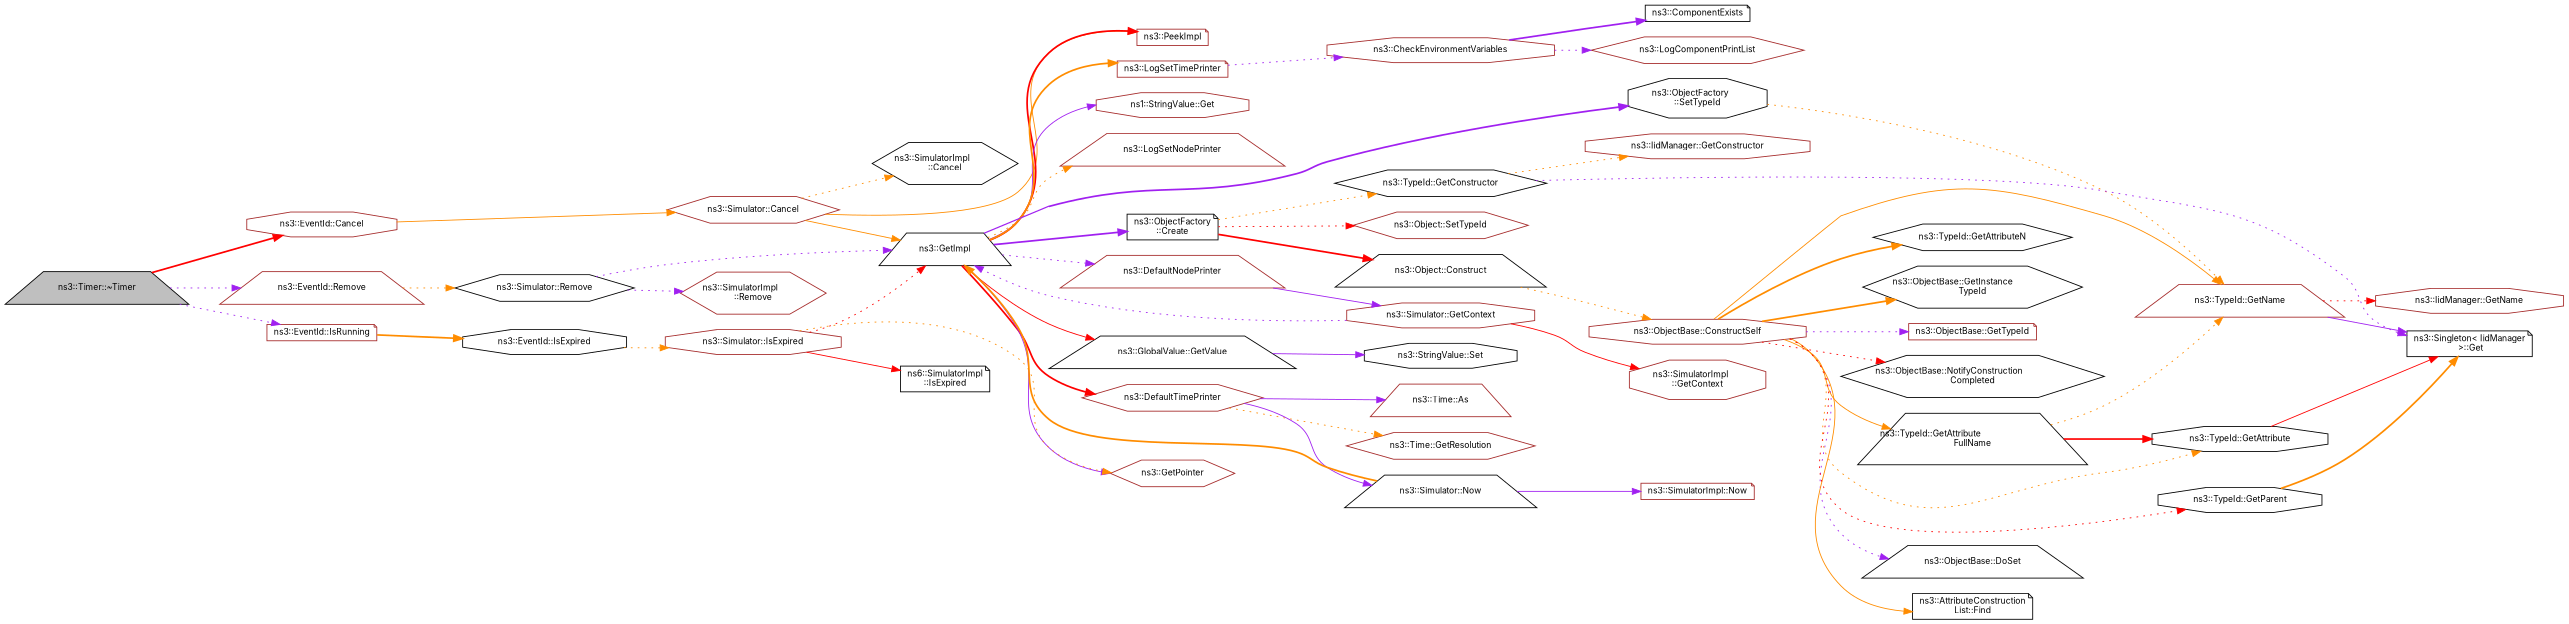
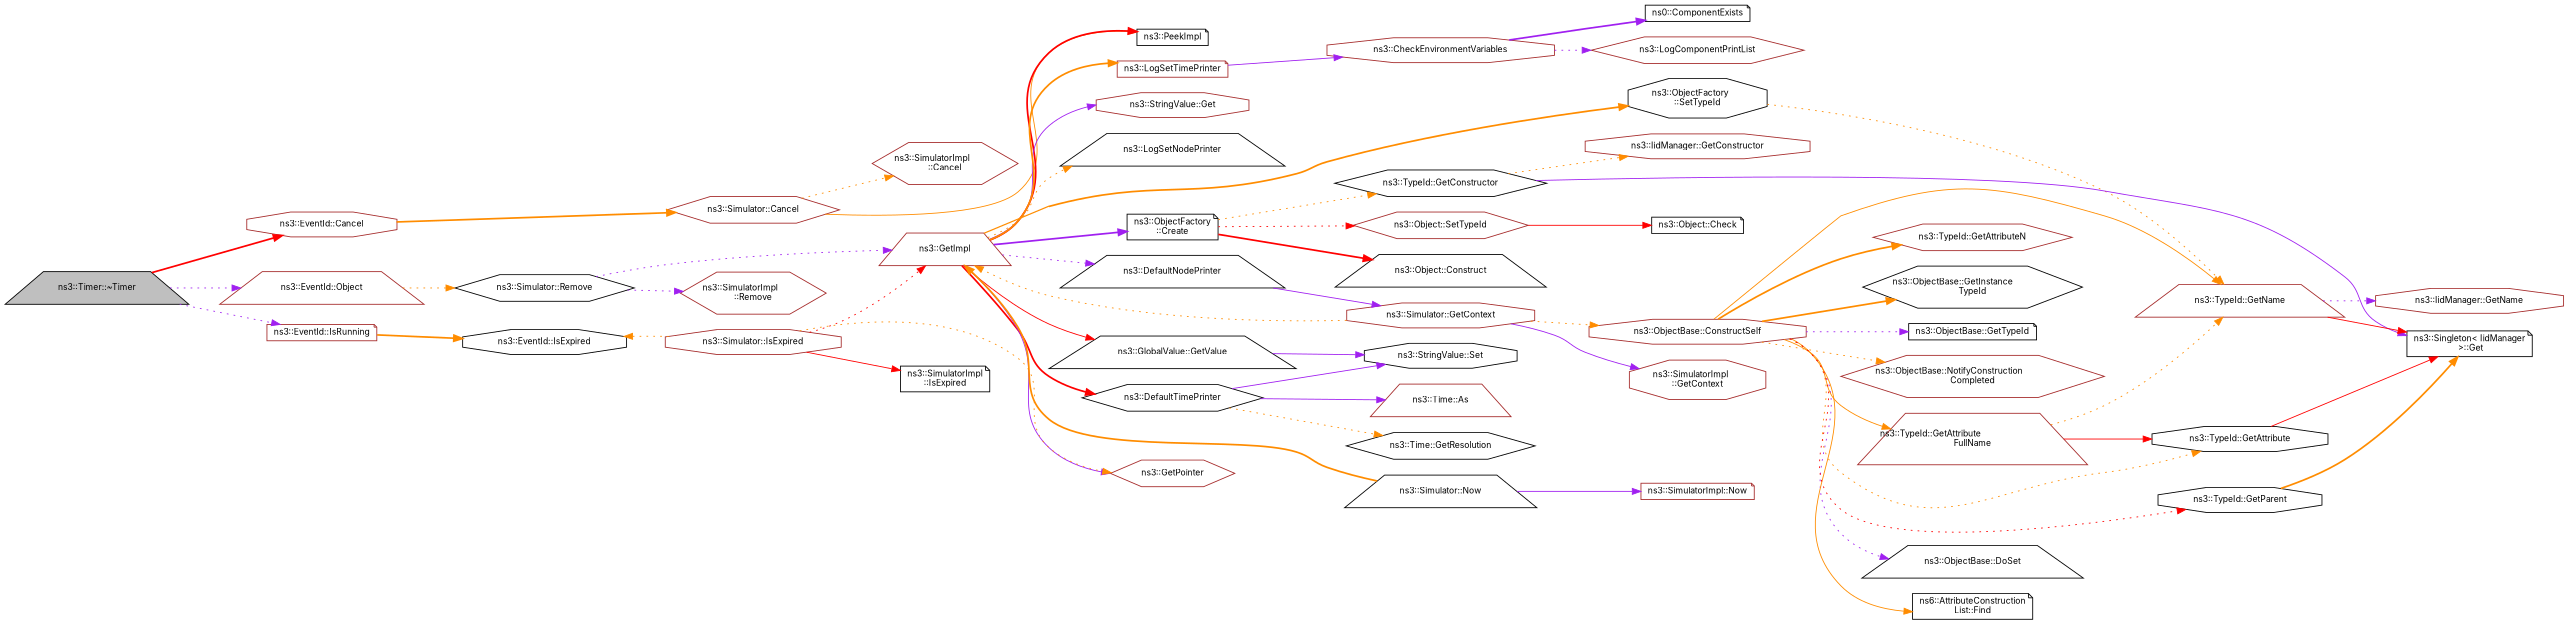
node "ns3::ComponentExists": label "ns3::ComponentExists" -> "ns0::ComponentExists"
node "ns3::PeekImpl": color brown -> black
edge "ns3::LogSetTimePrinter" -> "ns3::CheckEnvironmentVariables": style dotted -> solid
node "ns1::StringValue::Get": label "ns1::StringValue::Get" -> "ns3::StringValue::Get"
node "ns3::LogSetNodePrinter": color brown -> black
node "ns3::SimulatorImpl ::Cancel": color black -> brown
edge "ns3::GetImpl" -> "ns3::ObjectFactory ::SetTypeId": color purple -> darkorange
edge "ns3::TypeId::GetConstructor" -> "ns3::Singleton< IidManager >::Get": style dotted -> solid
edge "ns3::EventId::Cancel" -> "ns3::Simulator::Cancel": style solid -> bold
node "ns3::Object::Check": added
edge "ns3::Simulator::Cancel" -> "ns3::GetImpl": removed
node "ns3::TypeId::GetAttributeN": color black -> brown
node "ns3::GetImpl": color black -> brown
node "ns3::DefaultNodePrinter": color brown -> black
node "ns3::EventId::Remove": label "ns3::EventId::Remove" -> "ns3::EventId::Object"
edge "ns3::Object::Construct" -> "ns3::ObjectBase::ConstructSelf": now "ns3::Simulator::GetContext" -> "ns3::ObjectBase::ConstructSelf"
edge "ns3::TypeId::GetName" -> "ns3::IidManager::GetName": color red -> purple
edge "ns3::Simulator::GetContext" -> "ns3::GetImpl": color purple -> darkorange
edge "ns3::TypeId::GetName" -> "ns3::Singleton< IidManager >::Get": color purple -> red
node "ns3::ObjectBase::GetTypeId": color brown -> black
edge "ns3::Simulator::GetContext" -> "ns3::SimulatorImpl ::GetContext": color red -> purple
edge "ns3::EventId::IsExpired" -> "ns3::Simulator::IsExpired": reversed
edge "ns3::ObjectBase::ConstructSelf" -> "ns3::ObjectBase::NotifyConstruction Completed": color red -> darkorange
node "ns3::ObjectBase::NotifyConstruction Completed": color black -> brown
node "ns6::SimulatorImpl ::IsExpired": label "ns6::SimulatorImpl ::IsExpired" -> "ns3::SimulatorImpl ::IsExpired"
node "ns3::DefaultTimePrinter": color brown -> black
edge "ns3::DefaultTimePrinter" -> "ns3::Simulator::Now": now "ns3::DefaultTimePrinter" -> "ns3::StringValue::Set"
node "ns3::TypeId::GetAttribute FullName": color black -> brown
edge "ns3::TypeId::GetAttribute FullName" -> "ns3::TypeId::GetAttribute": style bold -> solid
node "ns3::Time::GetResolution": color brown -> black
node "ns3::AttributeConstruction List::Find": label "ns3::AttributeConstruction List::Find" -> "ns6::AttributeConstruction List::Find"
